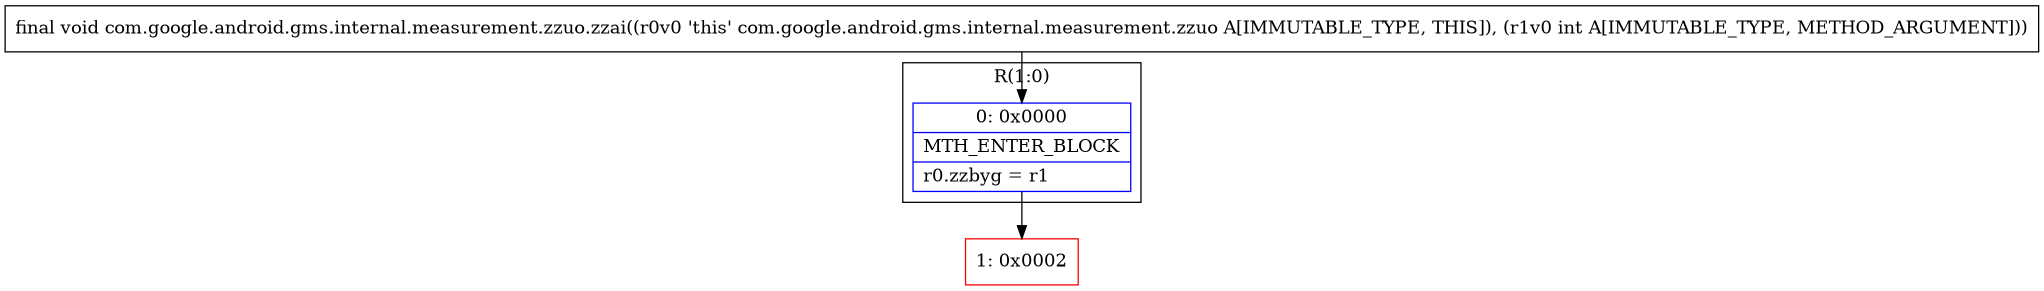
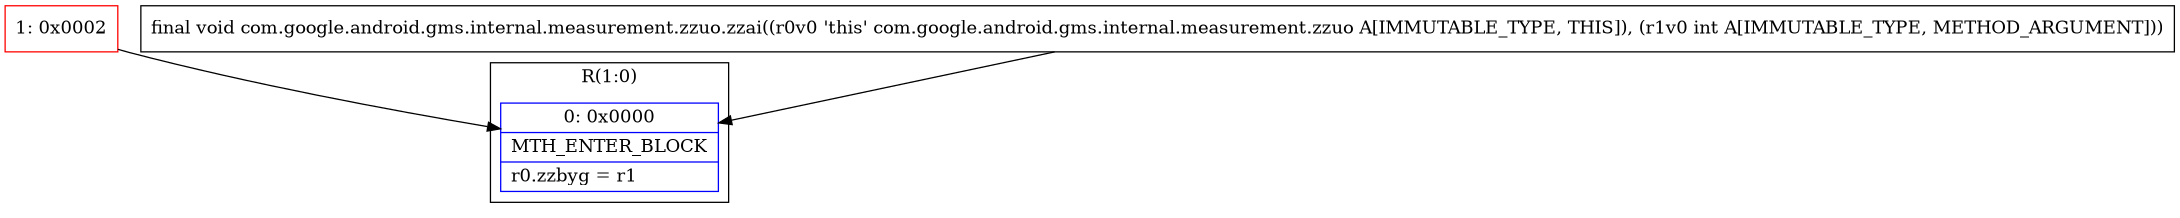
edge "0: 0x0000" -> "1: 0x0002": reversed
